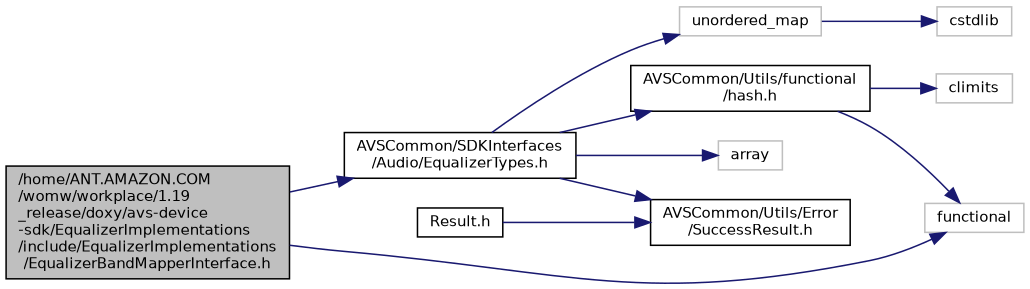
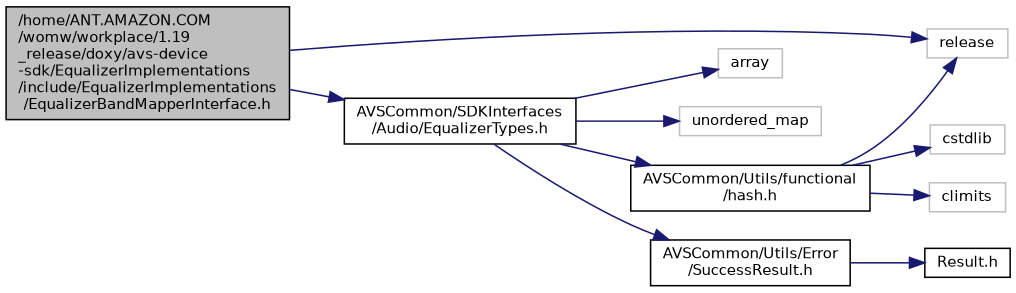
edge "unordered_map" -> "cstdlib": now "AVSCommon/Utils/functional /hash.h" -> "cstdlib"
node "functional": label "functional" -> "release"
edge "Result.h" -> "AVSCommon/Utils/Error /SuccessResult.h": reversed
